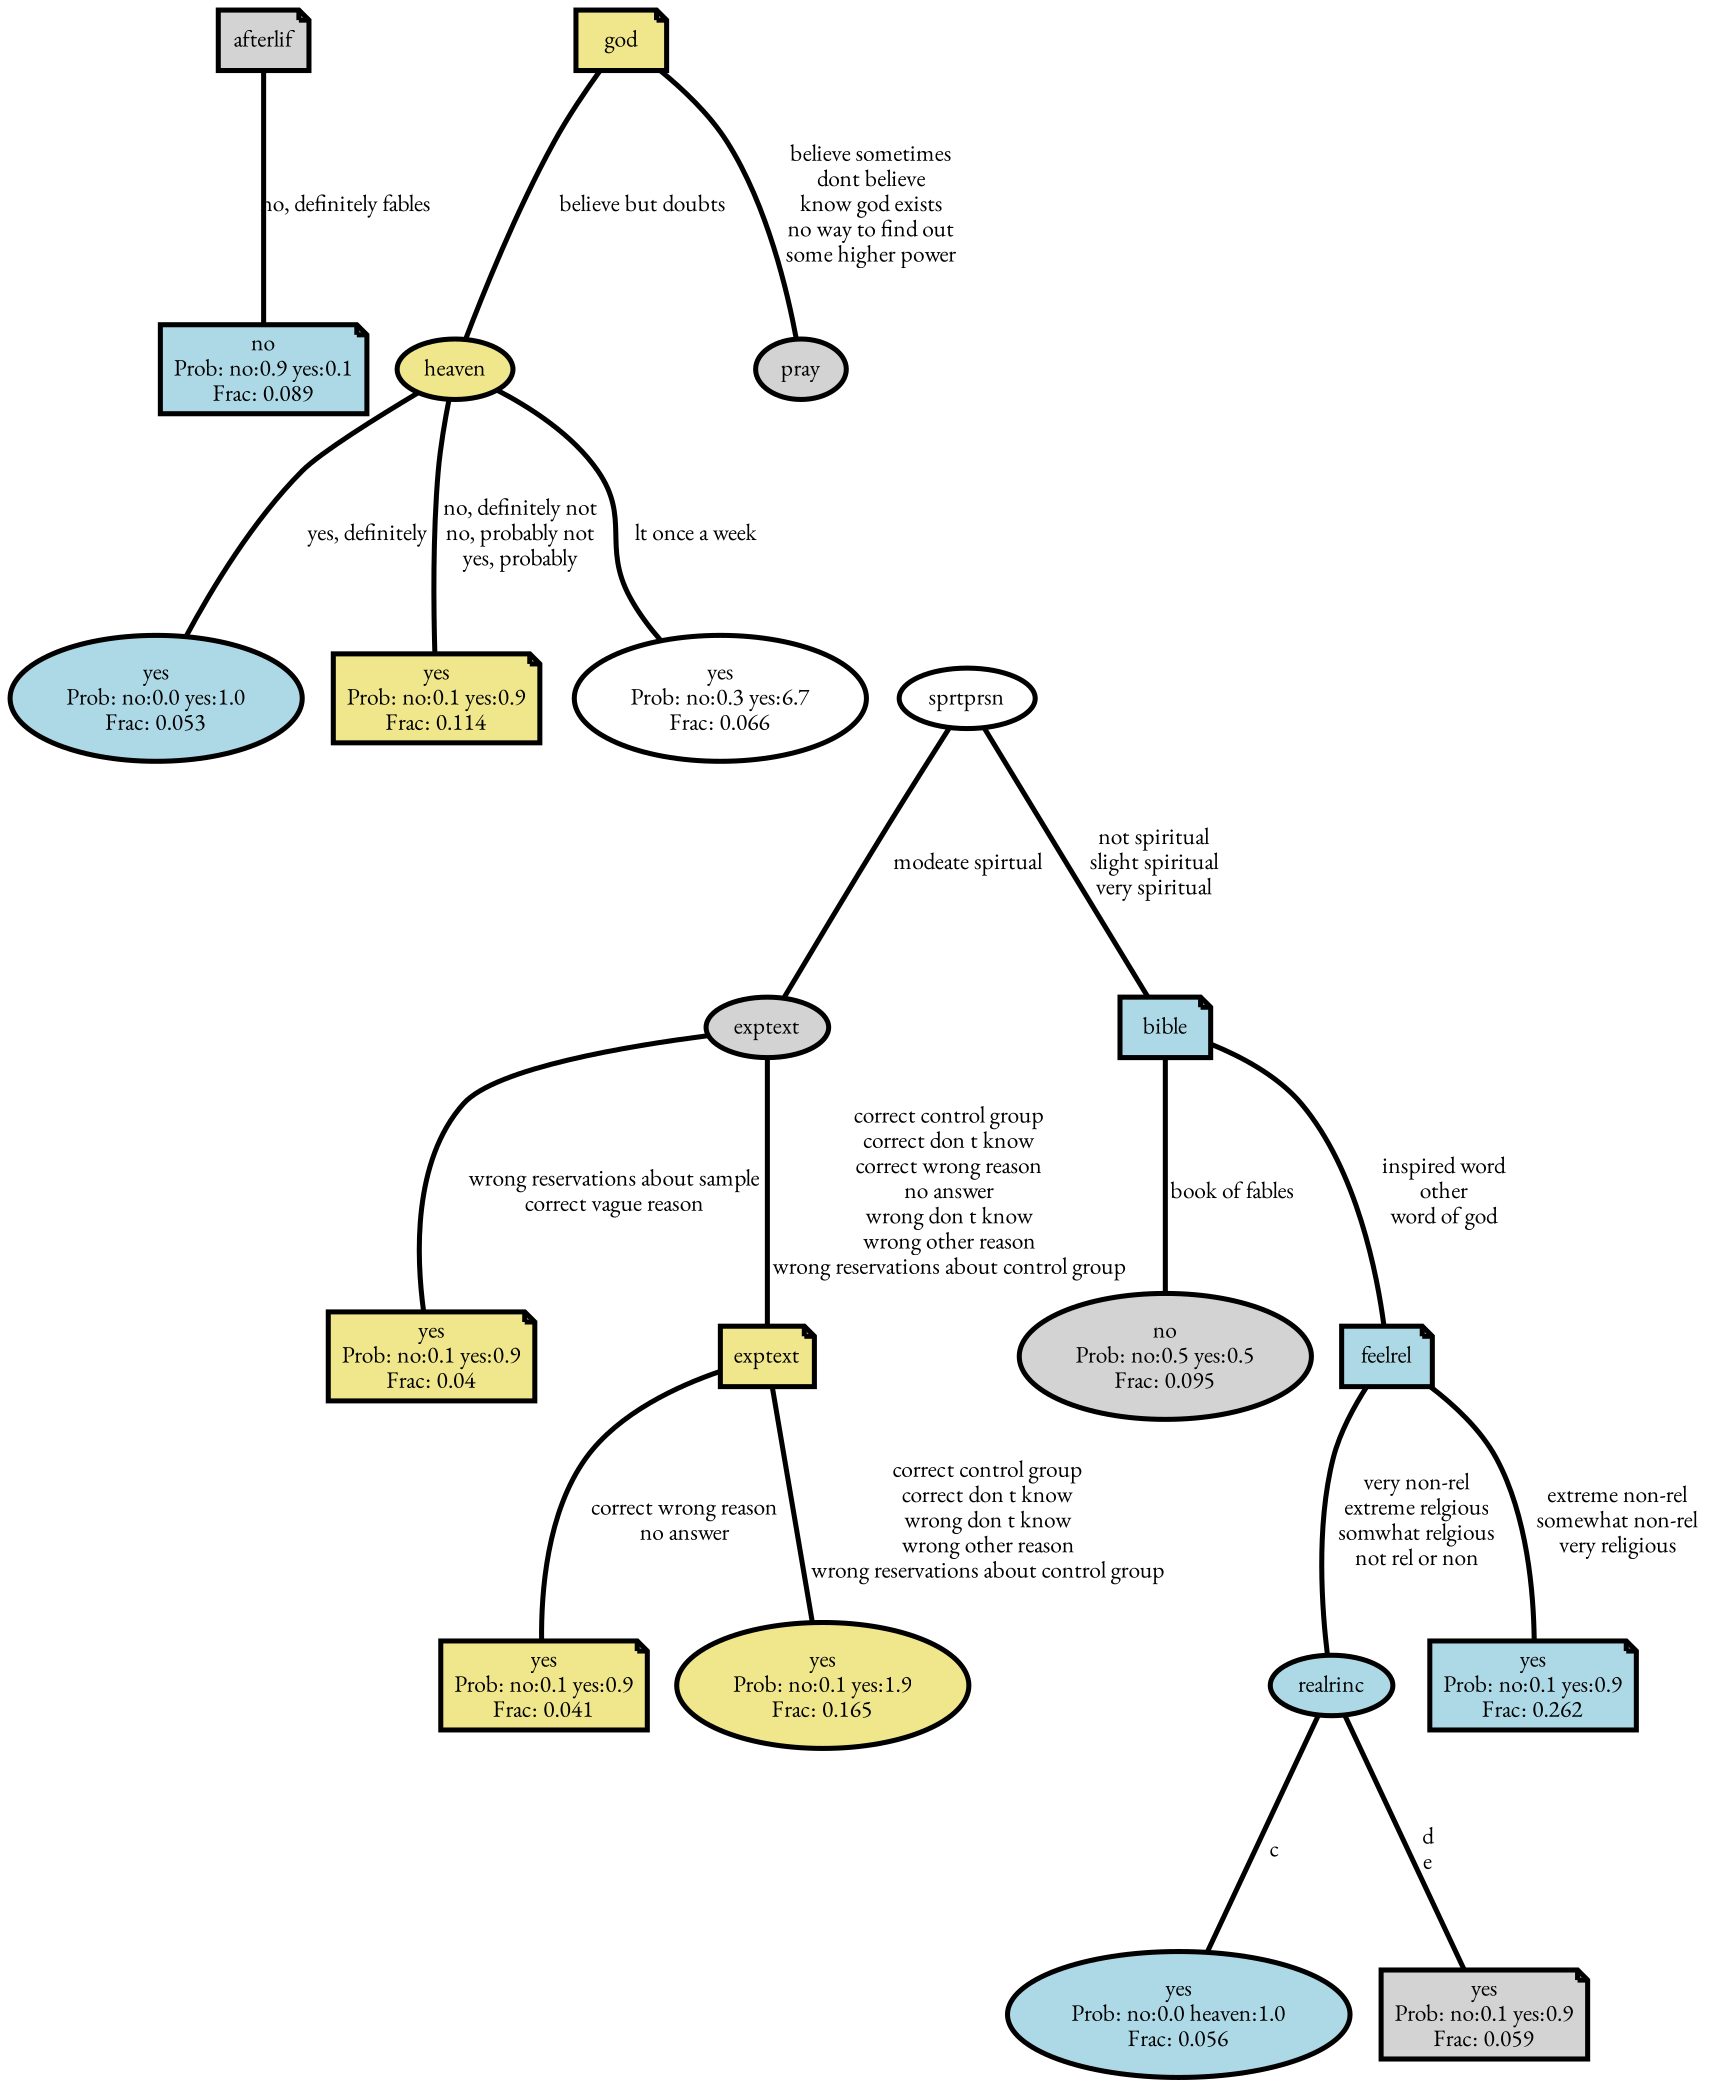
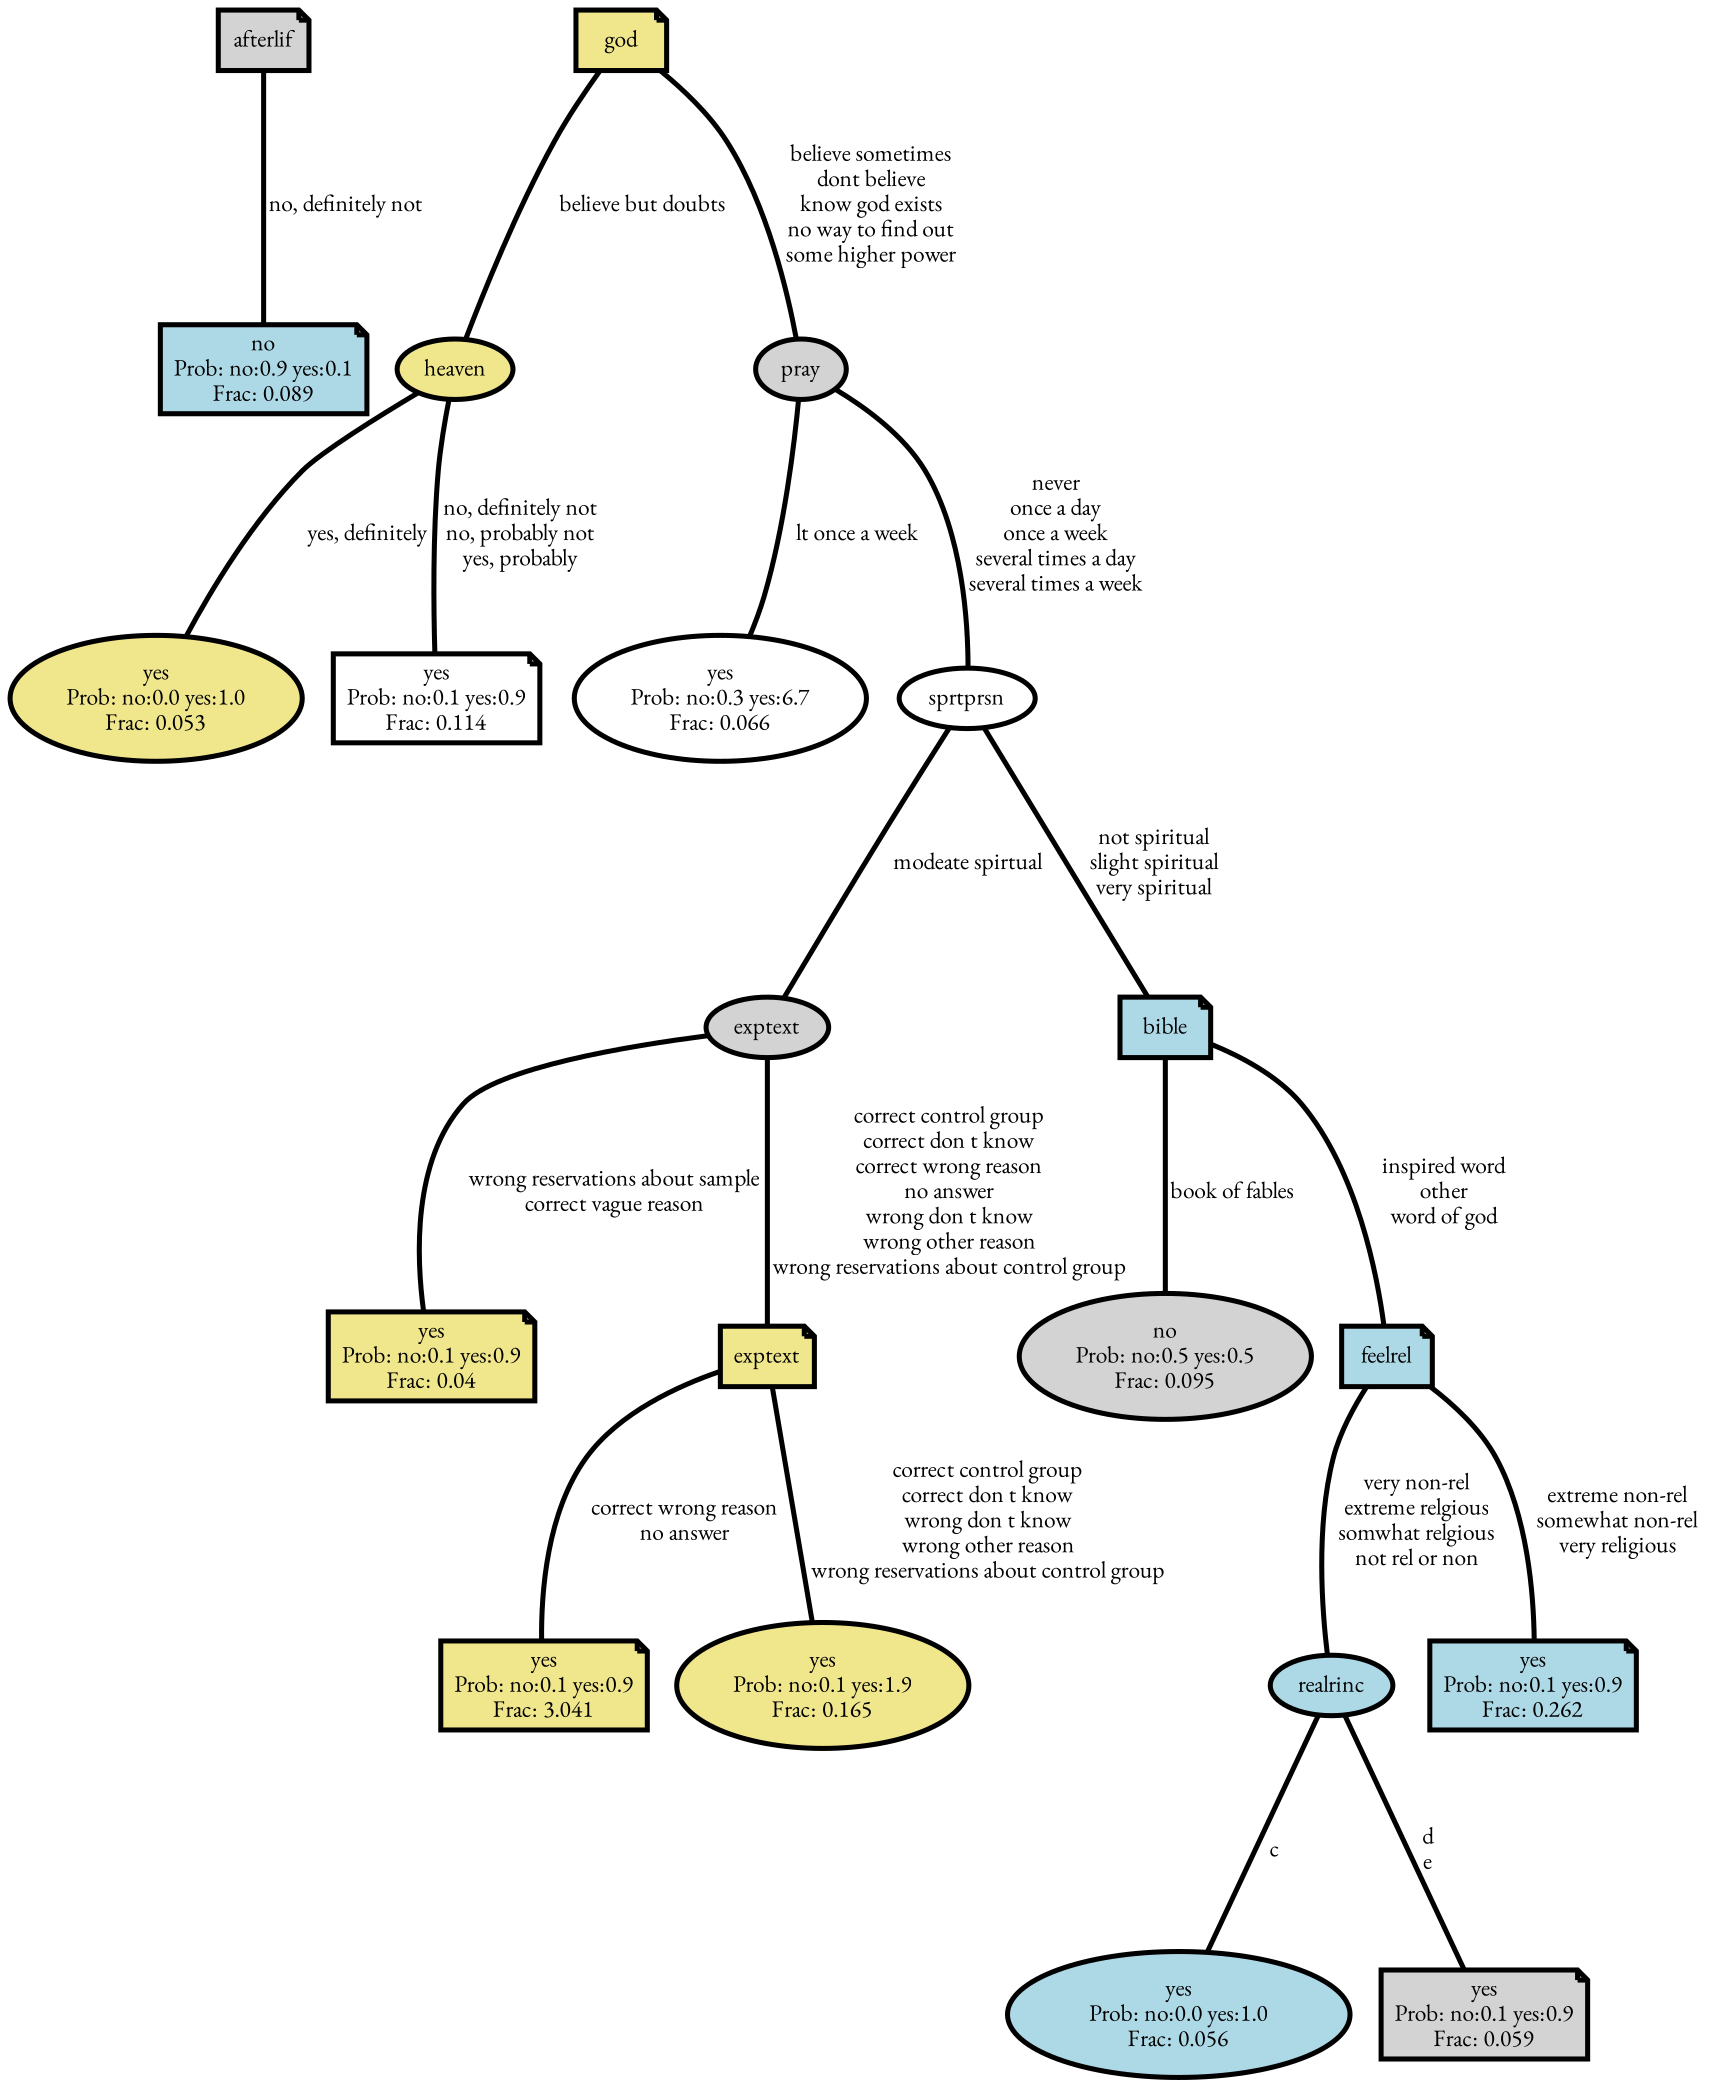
edge "afterlif" -- "no Prob: no:0.9 yes:0.1 Frac: 0.089": label " no, definitely fables" -> " no, definitely not"
edge "heaven" -- "yes Prob: no:0.3 yes:6.7 Frac: 0.066": now "pray" -- "yes Prob: no:0.3 yes:6.7 Frac: 0.066"
edge "pray" -- "sprtprsn": added, label "never once a day once a week several times a day several times a week"
node "yes Prob: no:0.0 yes:1.0 Frac: 0.053": fillcolor lightblue -> khaki
node "yes Prob: no:0.1 yes:0.9 Frac: 0.114": fillcolor khaki -> white
node "yes Prob: no:0.1 yes:0.9 Frac: 0.041": label "yes Prob: no:0.1 yes:0.9 Frac: 0.041" -> "yes Prob: no:0.1 yes:0.9 Frac: 3.041"
node "yes Prob: no:0.0 heaven:1.0 Frac: 0.056": label "yes Prob: no:0.0 heaven:1.0 Frac: 0.056" -> "yes Prob: no:0.0 yes:1.0 Frac: 0.056"
